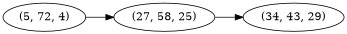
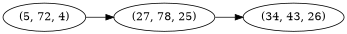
node "(27, 58, 25)": label "(27, 58, 25)" -> "(27, 78, 25)"
node "(34, 43, 29)": label "(34, 43, 29)" -> "(34, 43, 26)"
